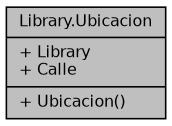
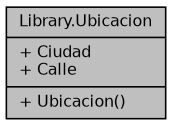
node "Library.Ubicacion": text "+ Library" -> "+ Ciudad"
